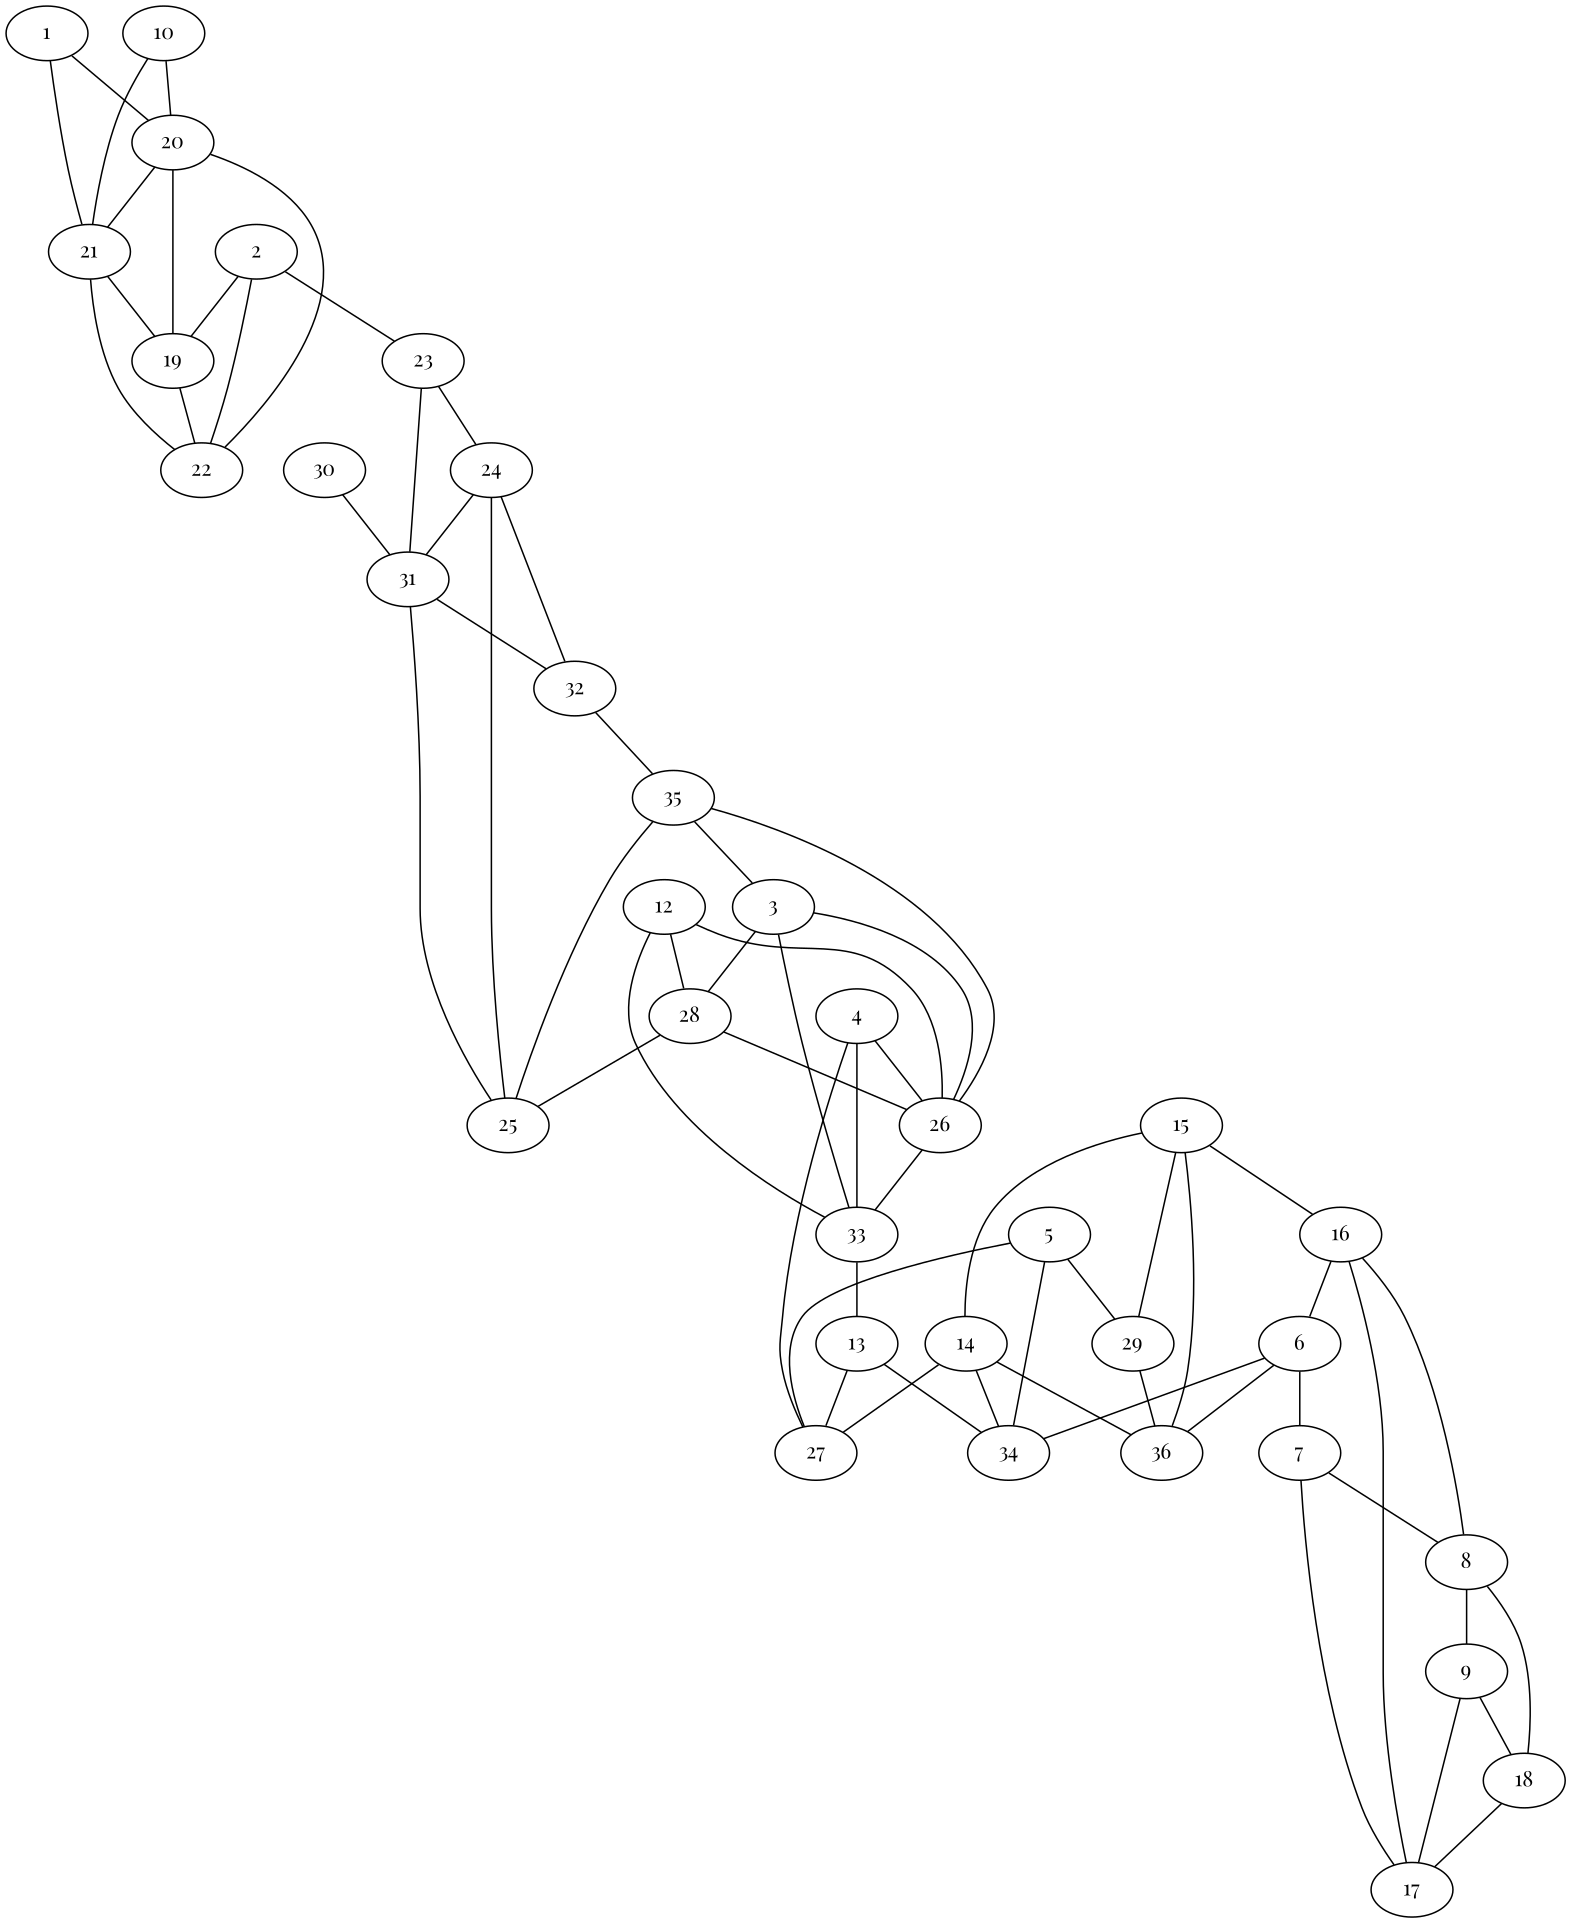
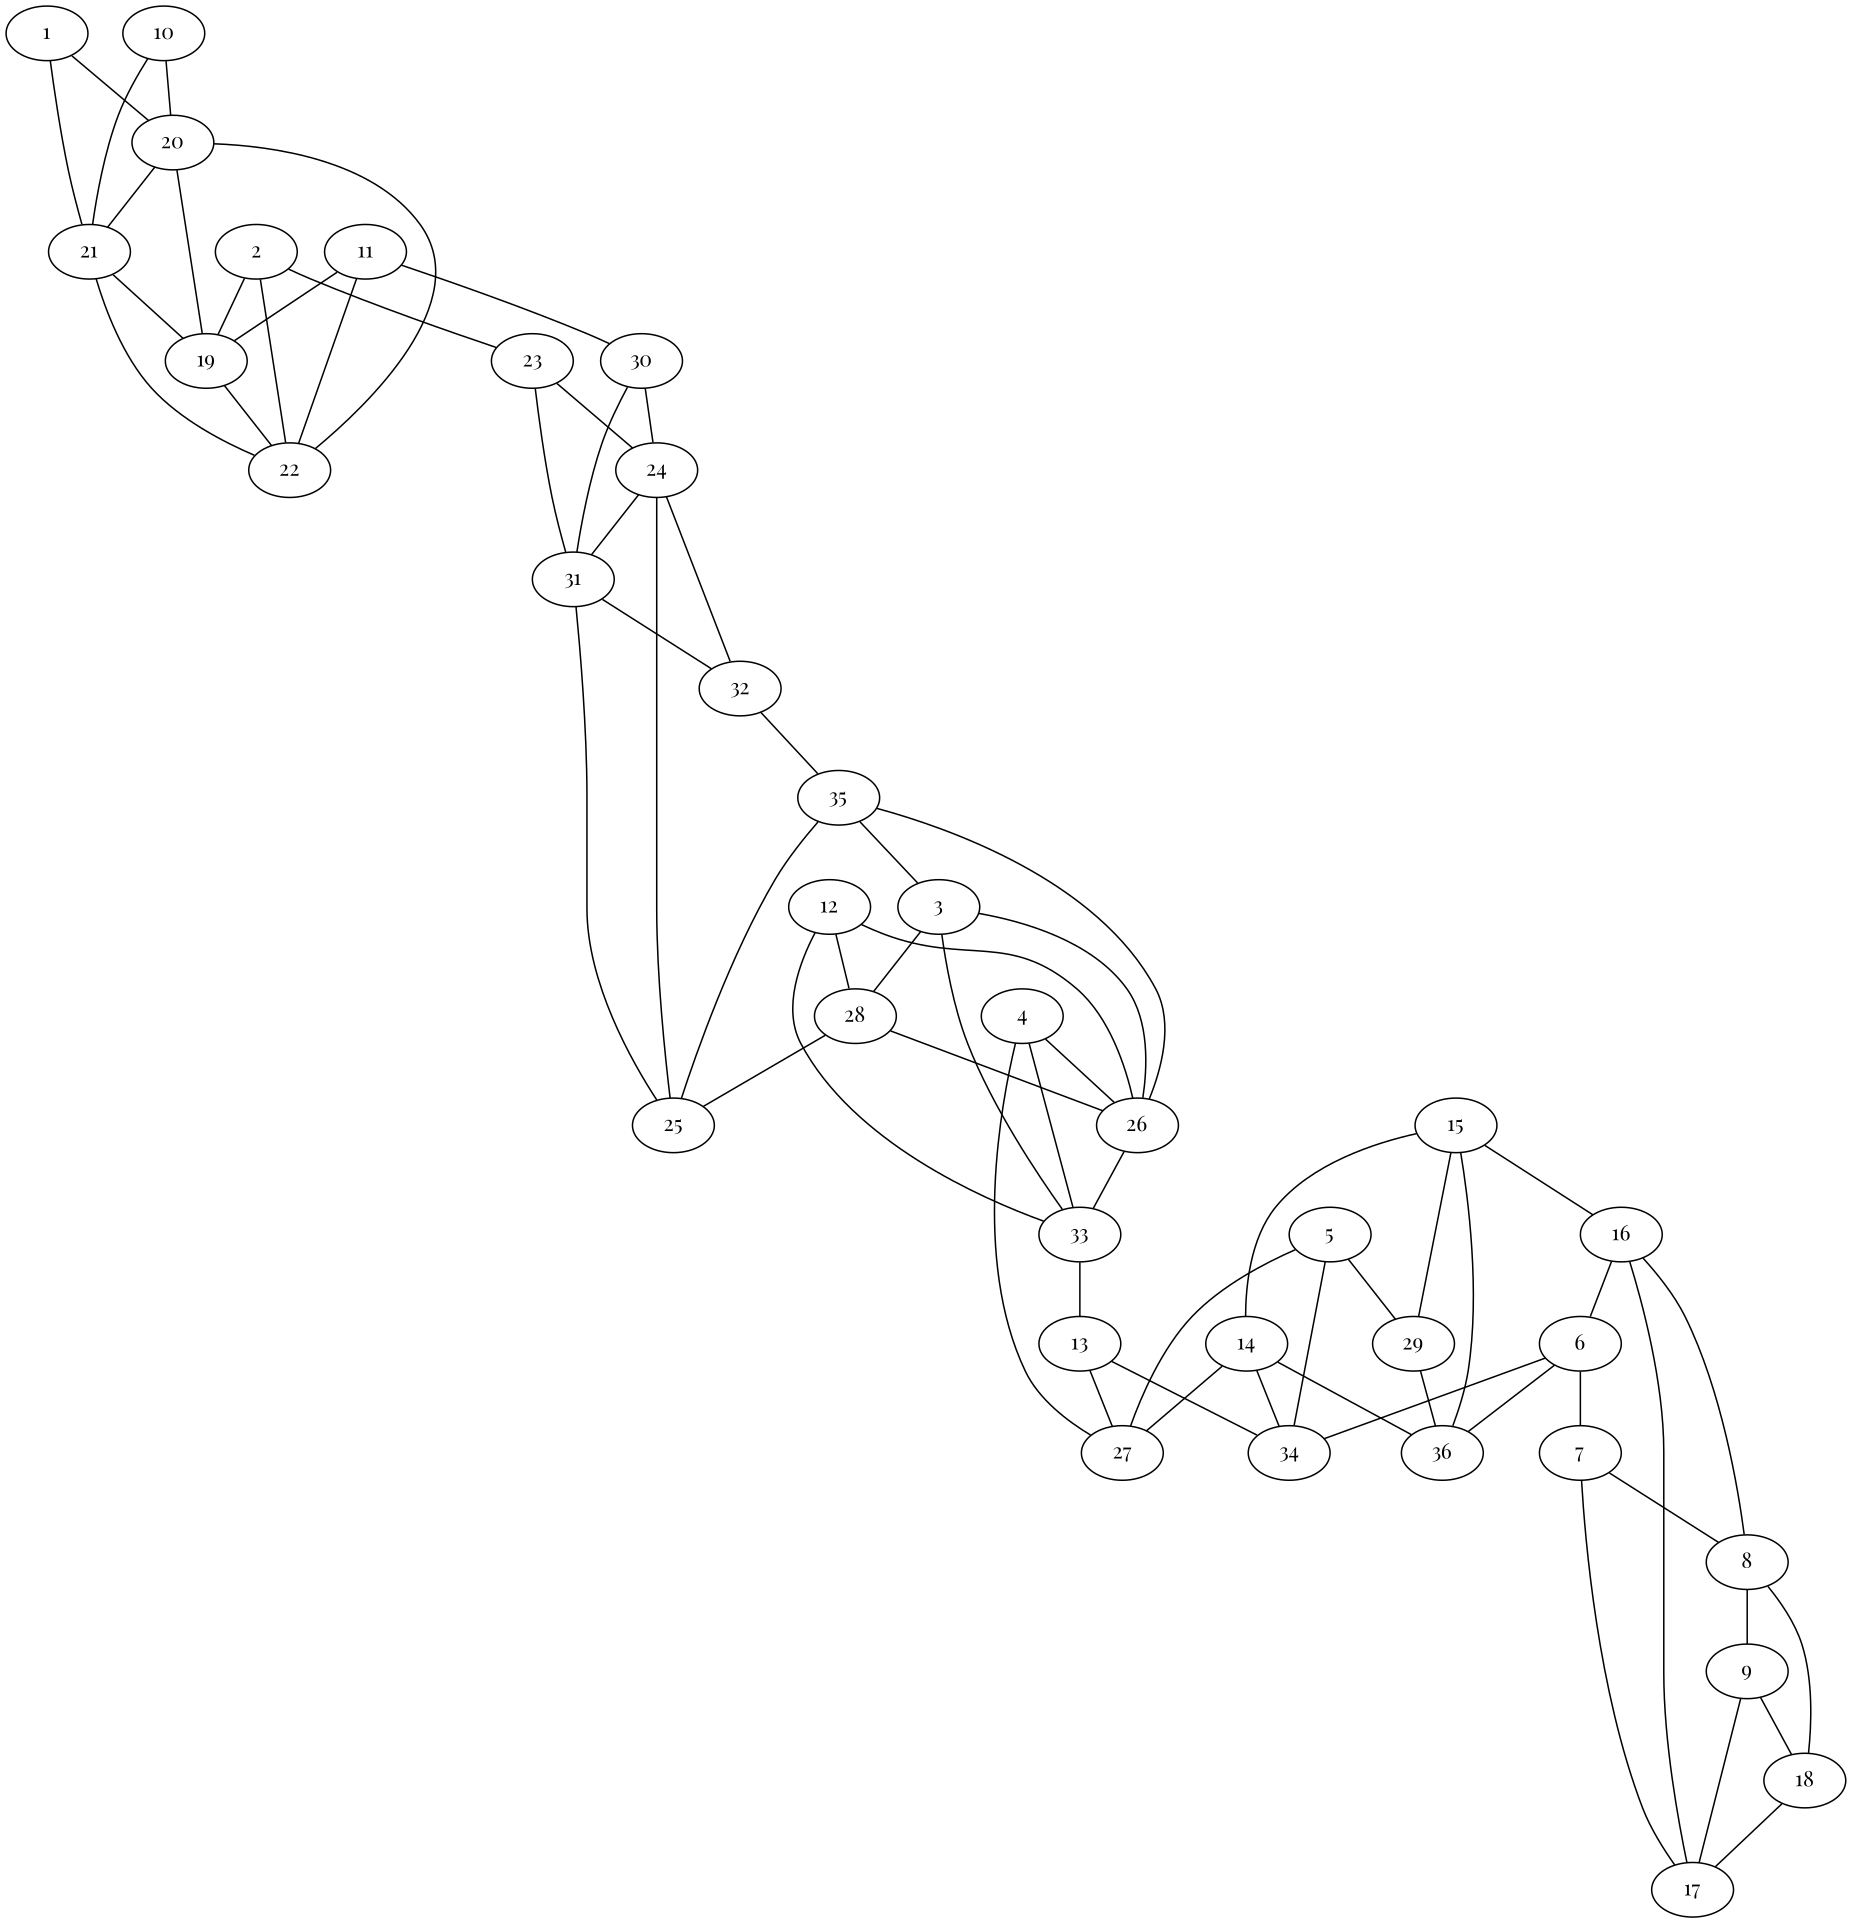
node "11": added
edge "30" -- "24": added
